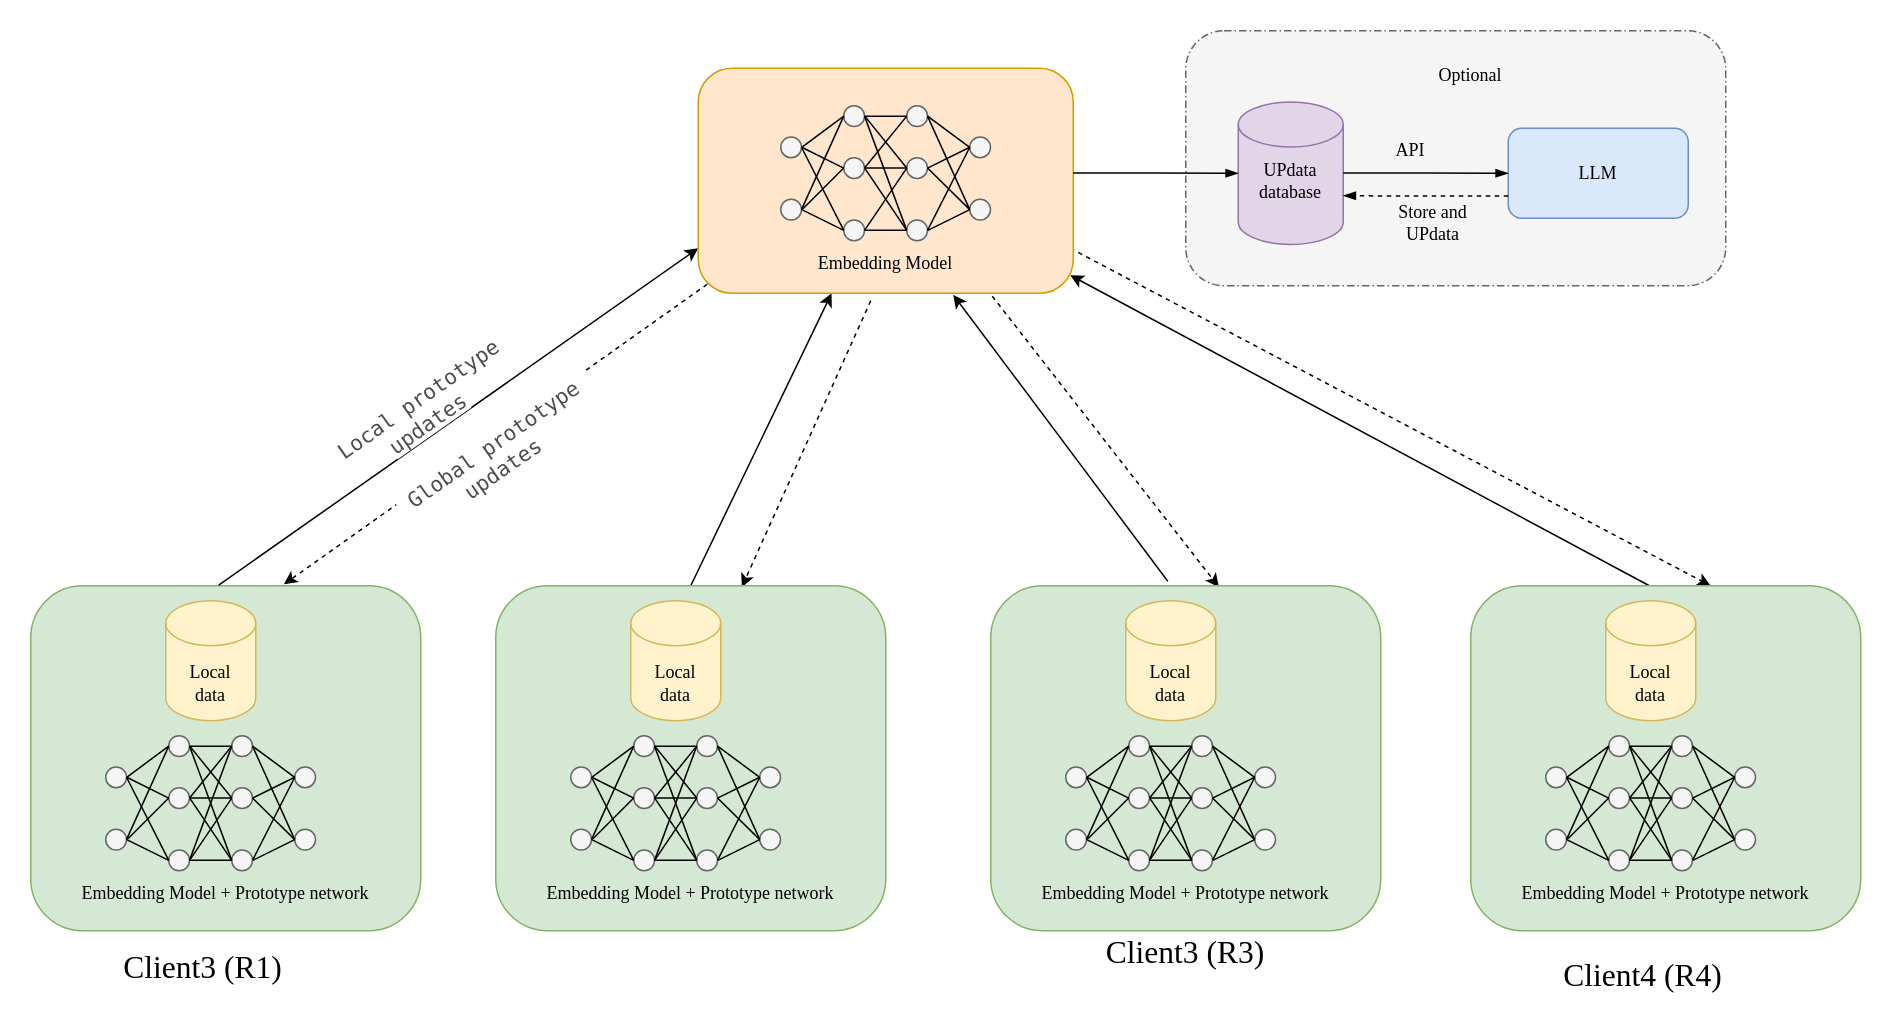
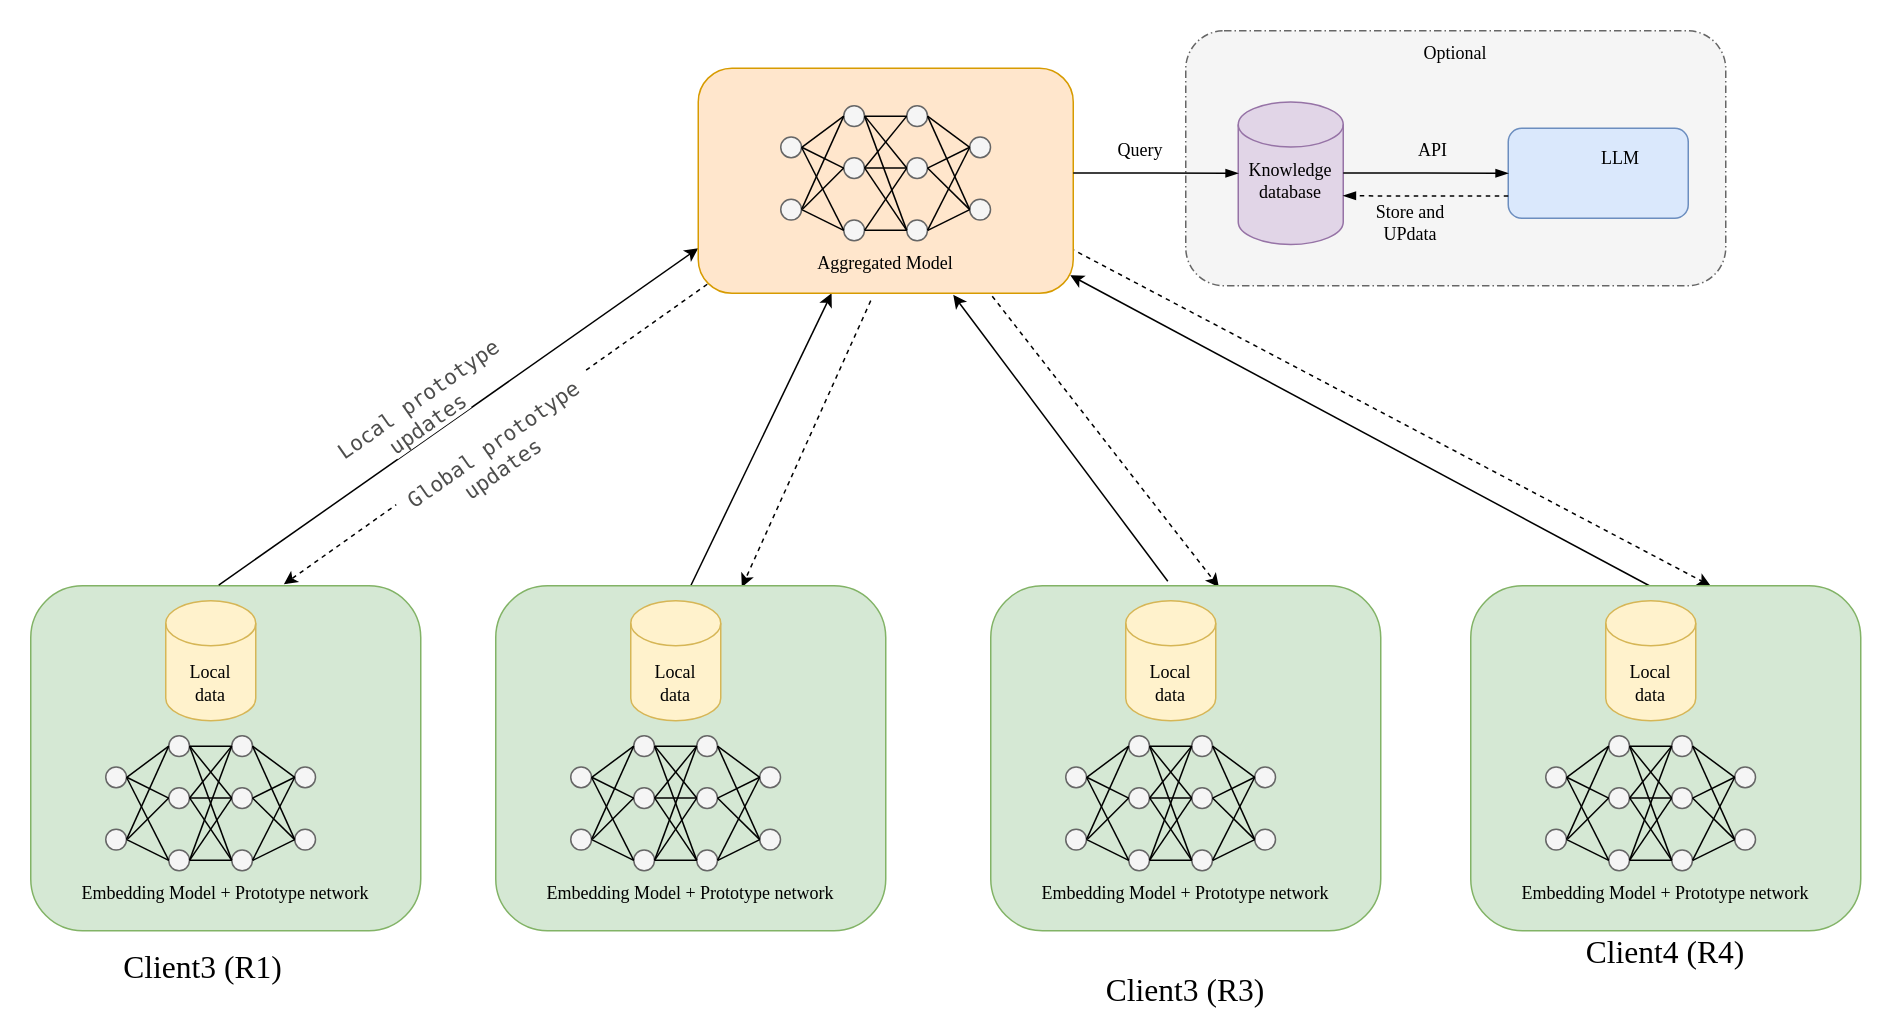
node "Optional": moved (1471, 76) -> (1456, 53)
node "Query": added
node "API": moved (1411, 151) -> (1433, 151)
node "LLM": moved (1598, 173) -> (1621, 158)
node "UPdata database": label "UPdata database" -> "Knowledge database"
node "Store and UPdata": moved (1433, 222) -> (1411, 222)
node "Embedding Model": label "Embedding Model" -> "Aggregated Model"
node "Client3 (R3)": moved (1186, 953) -> (1186, 991)
node "Client4 (R4)": moved (1643, 976) -> (1666, 953)
